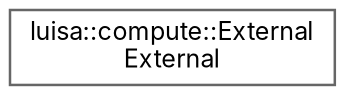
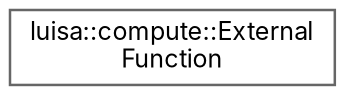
node "luisa::compute::External External": label "luisa::compute::External External" -> "luisa::compute::External Function"
